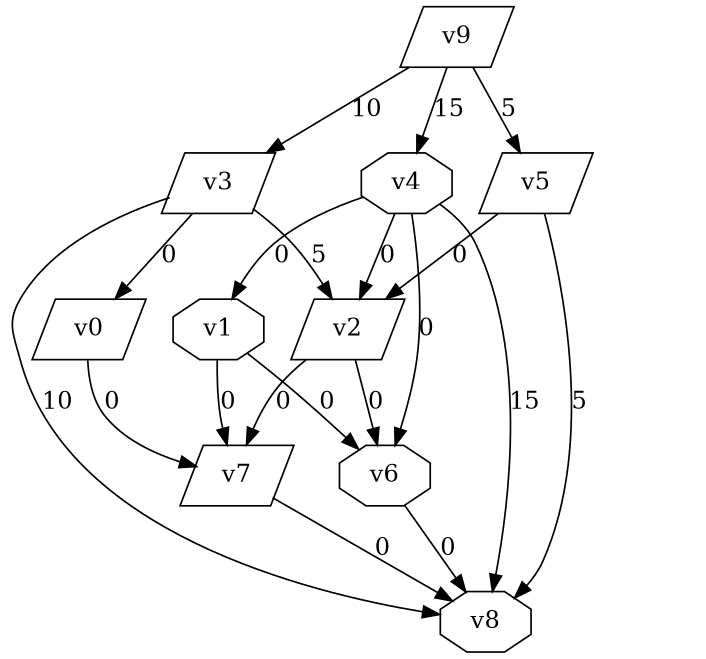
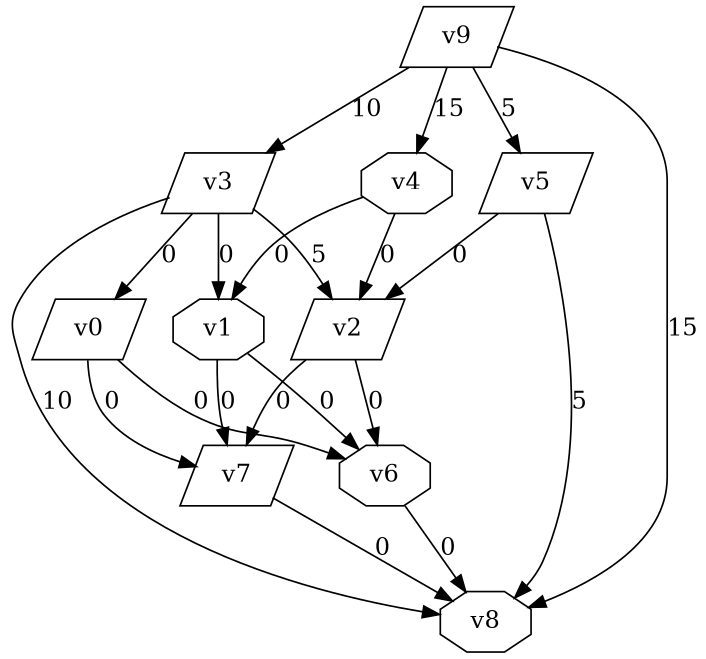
edge "v3" -> "v1": added, label "0"
edge "v4" -> "v6": now "v0" -> "v6"
edge "v4" -> "v8": now "v9" -> "v8"
